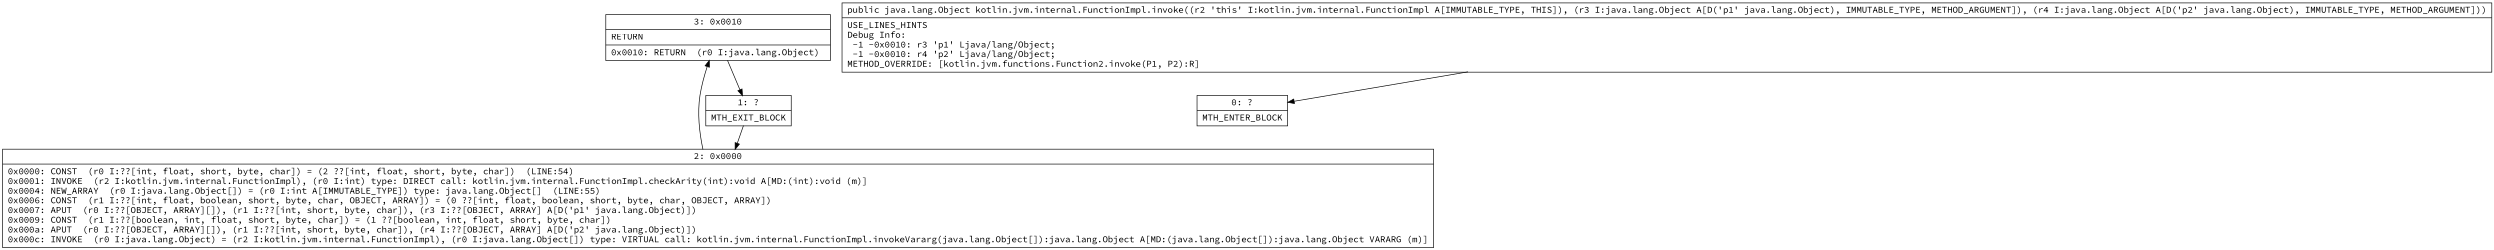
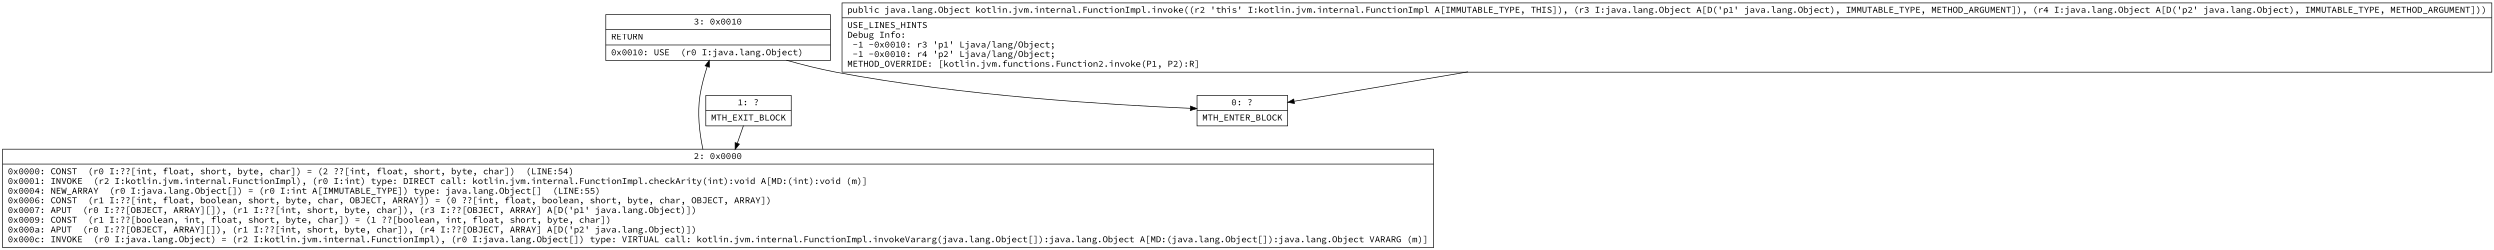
node "3: 0x0010": text "0x0010: RETURN  (r0 I:java.lang.Object)" -> "0x0010: USE  (r0 I:java.lang.Object)"
edge "3: 0x0010" -> "1: ?": now "3: 0x0010" -> "0: ?"
